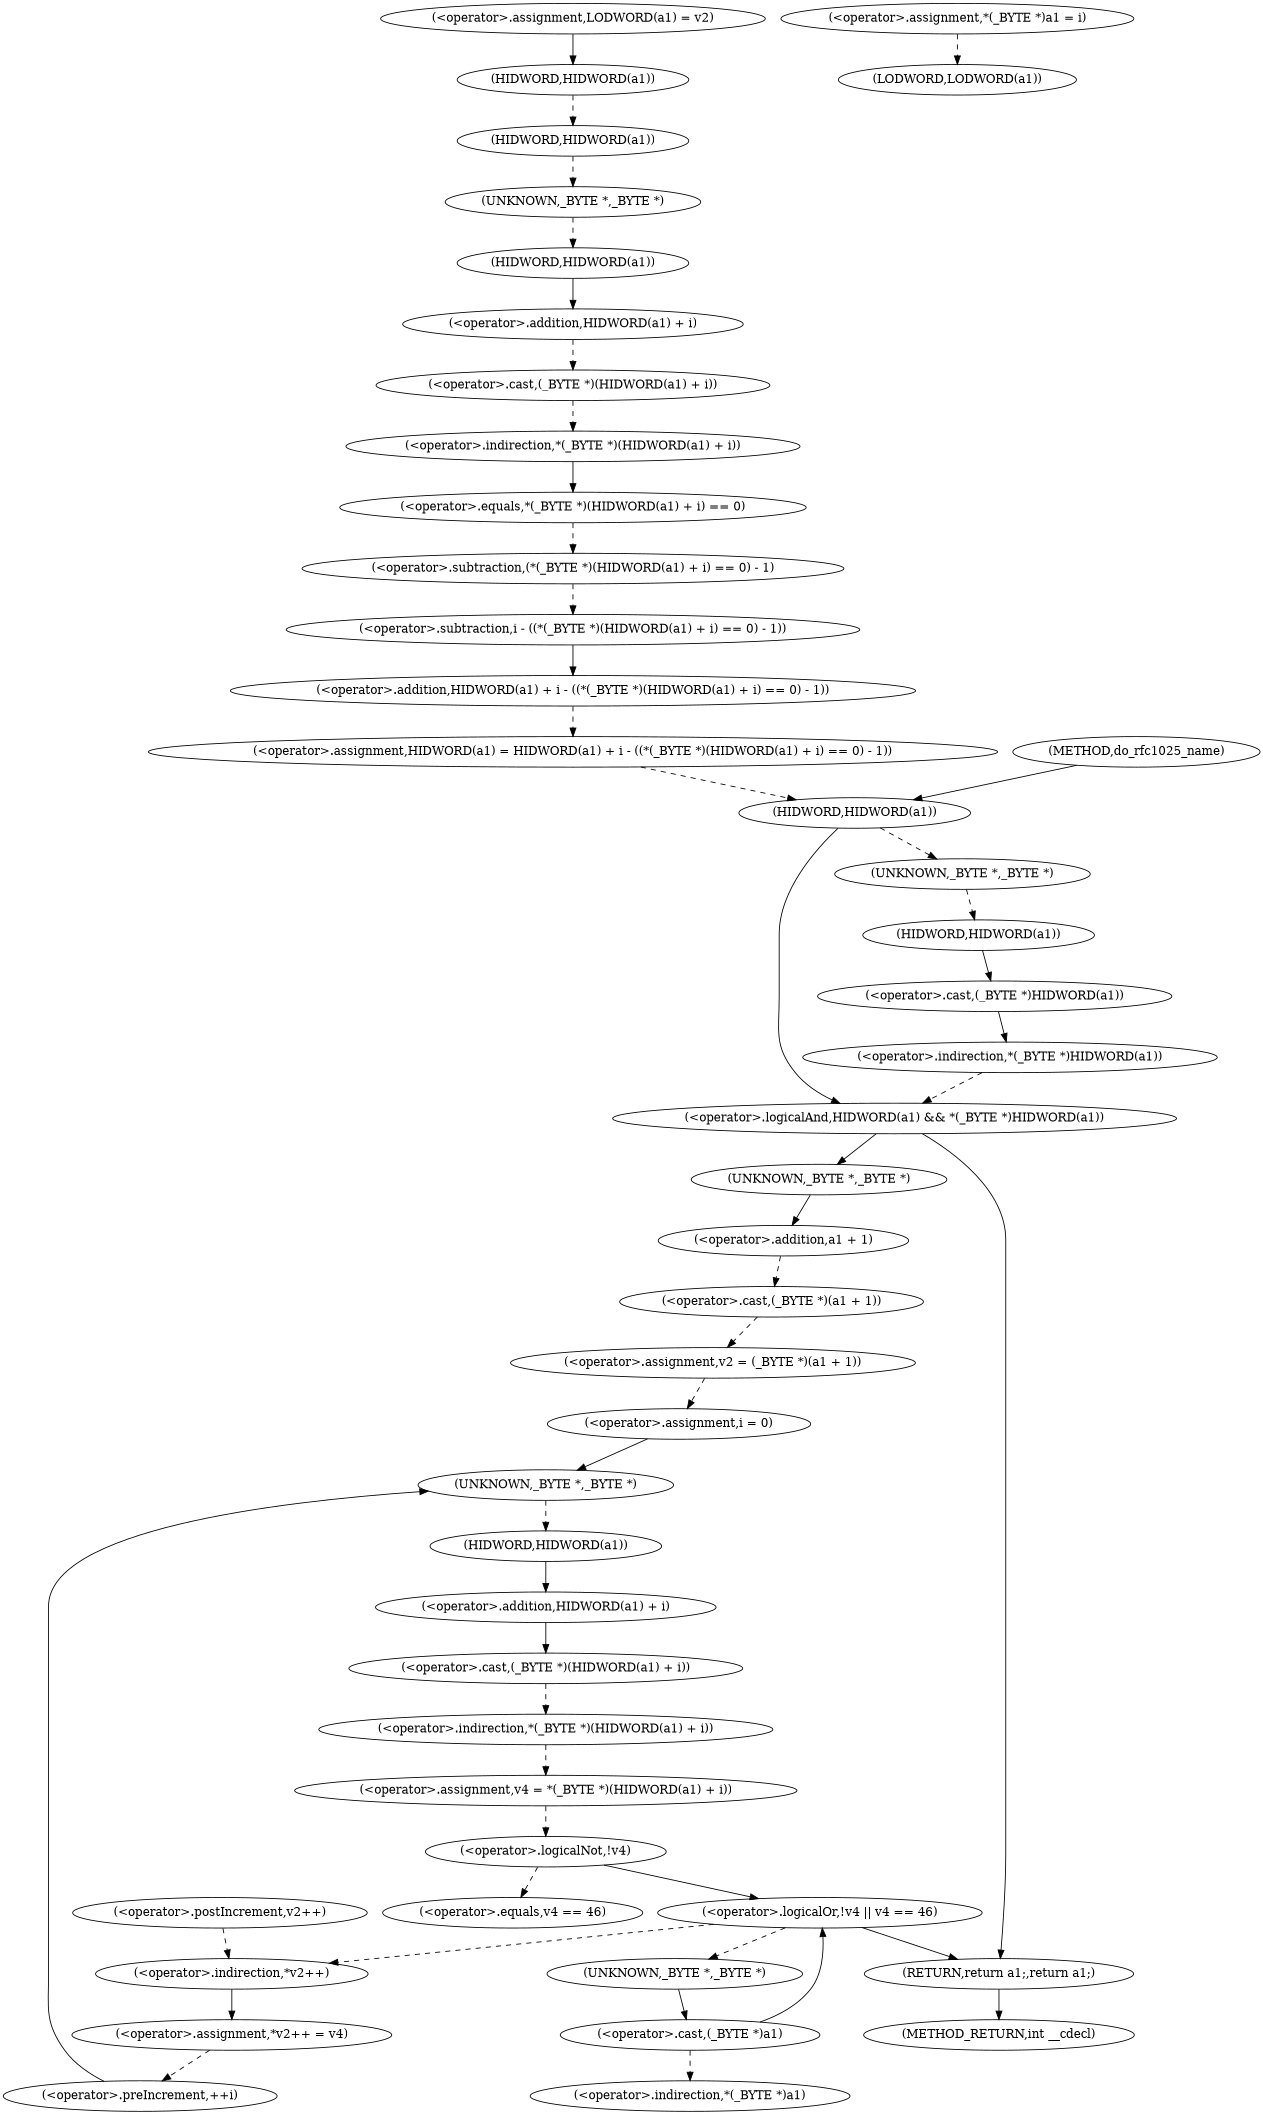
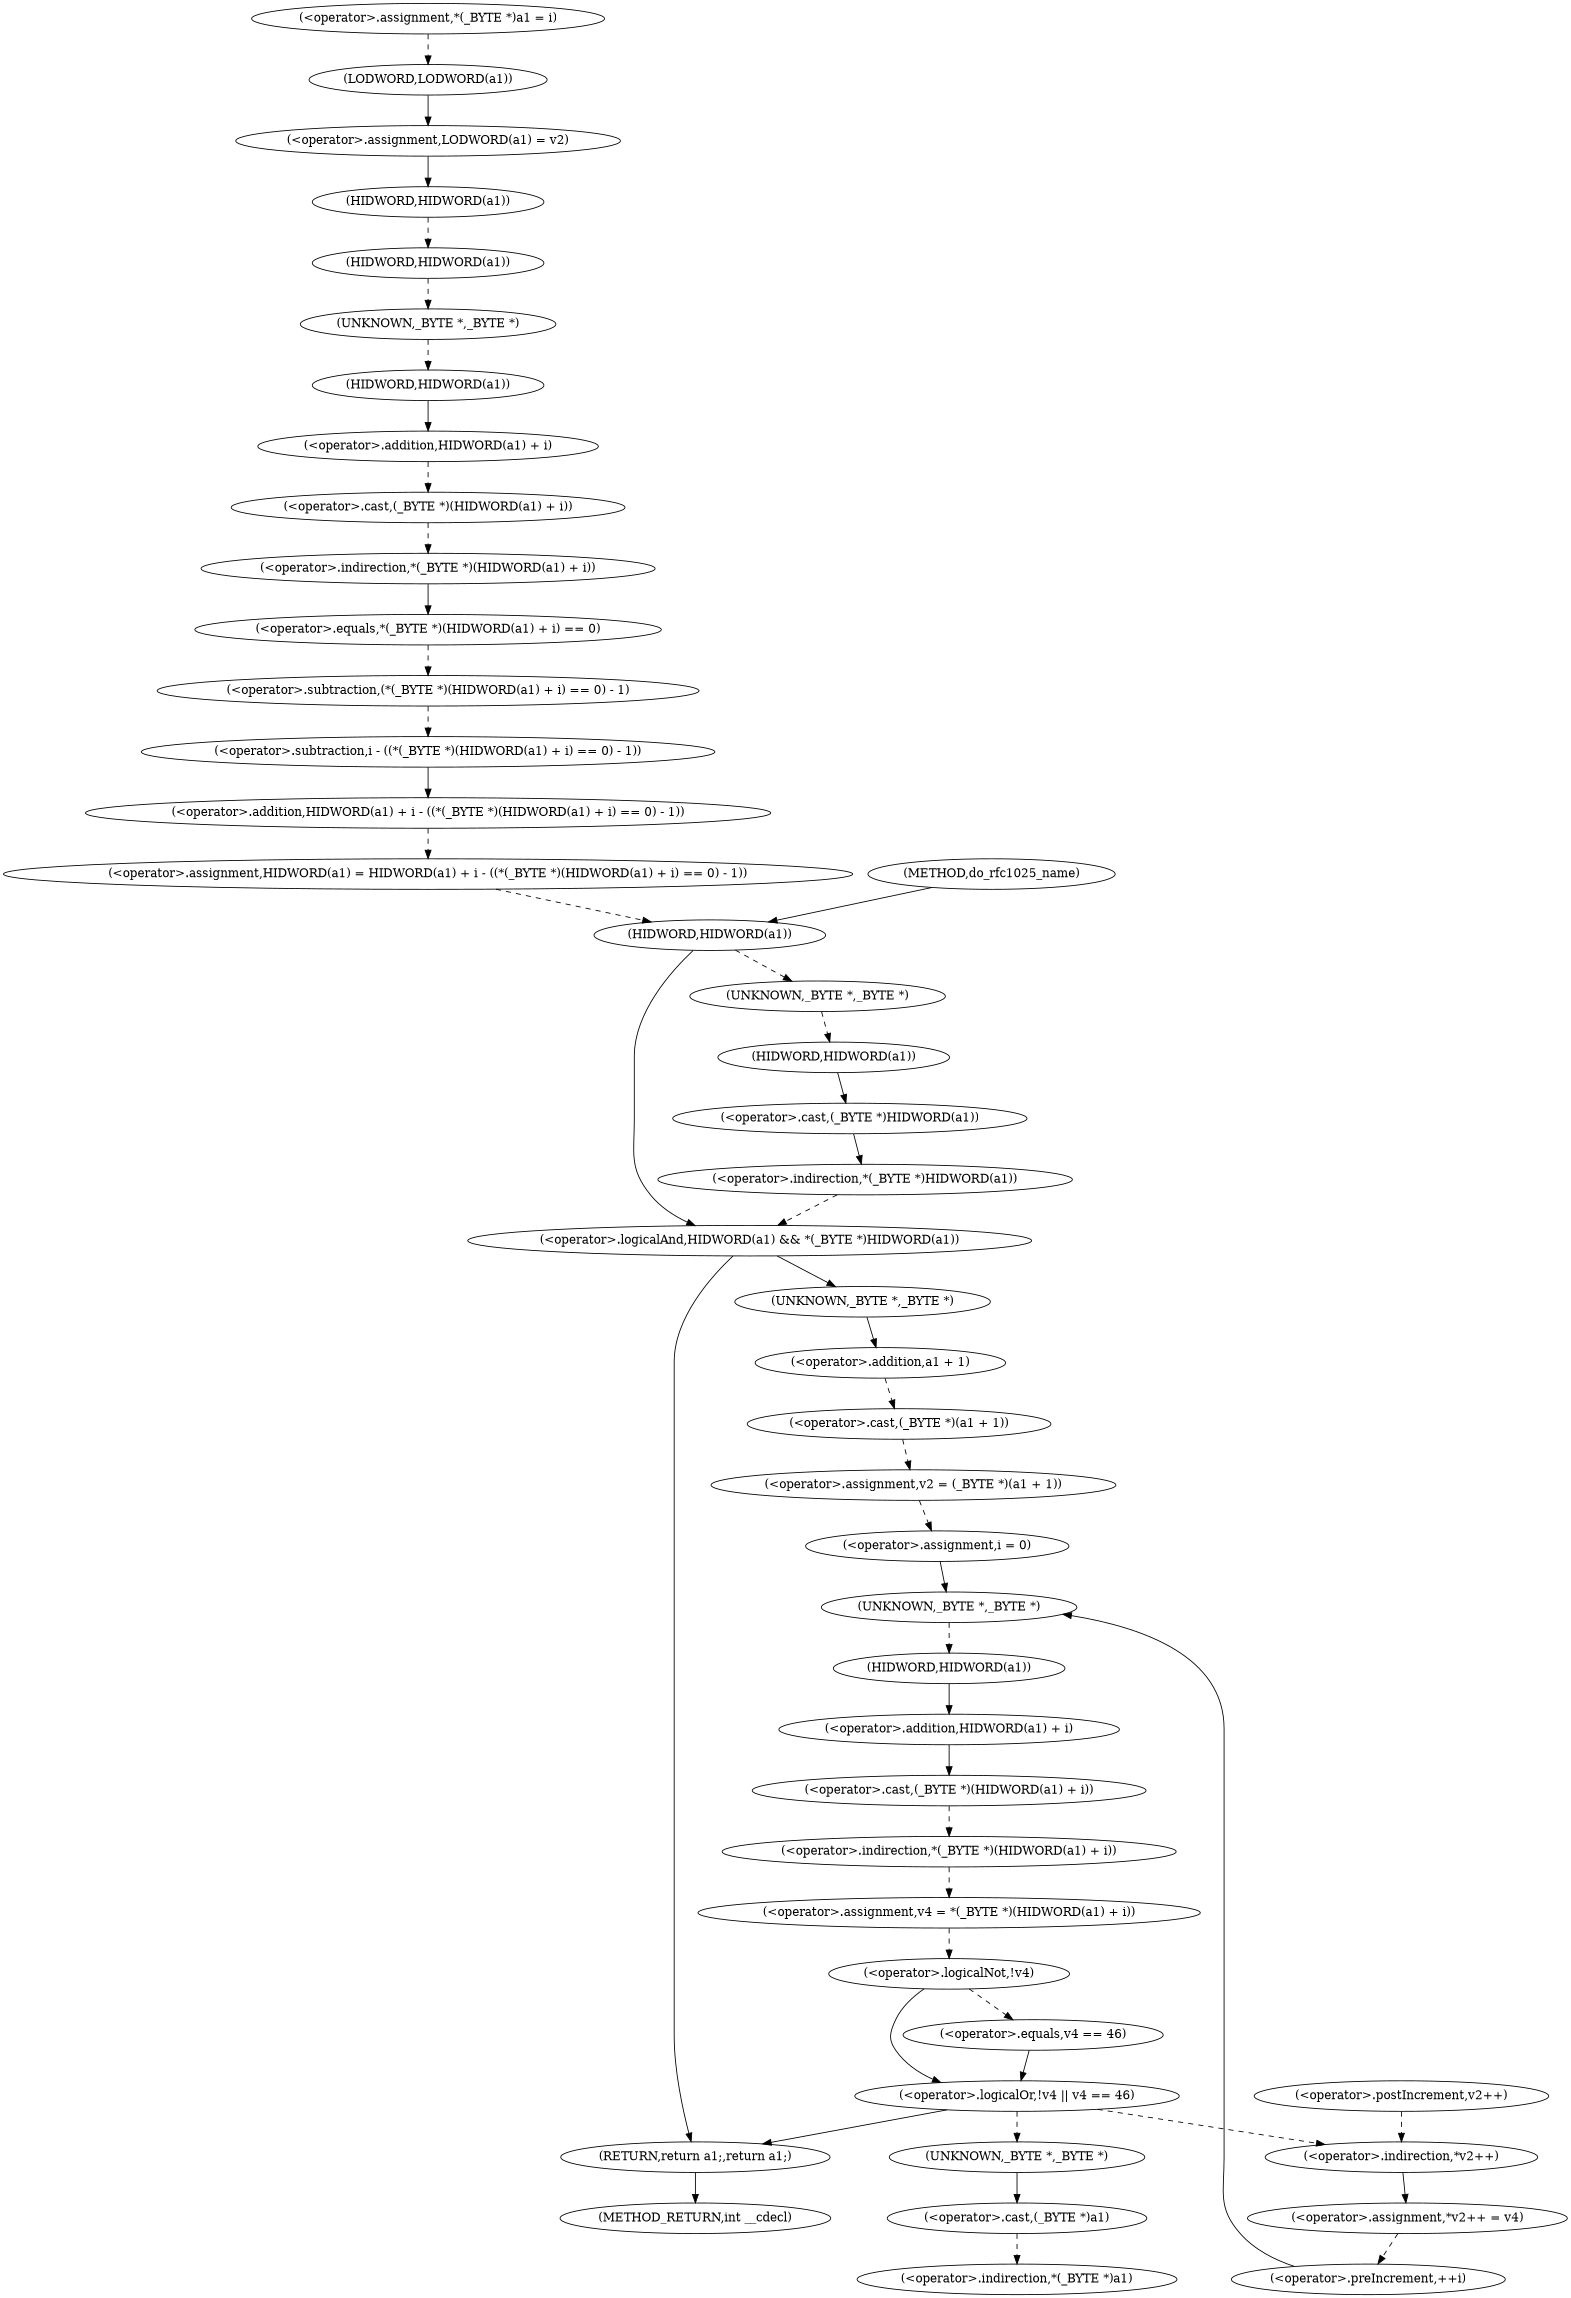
edge "(LODWORD,LODWORD(a1))" -> "(<operator>.assignment,LODWORD(a1) = v2)": added
edge "(<operator>.cast,(_BYTE *)a1)" -> "(<operator>.logicalOr,!v4 || v4 == 46)": now "(<operator>.equals,v4 == 46)" -> "(<operator>.logicalOr,!v4 || v4 == 46)"
